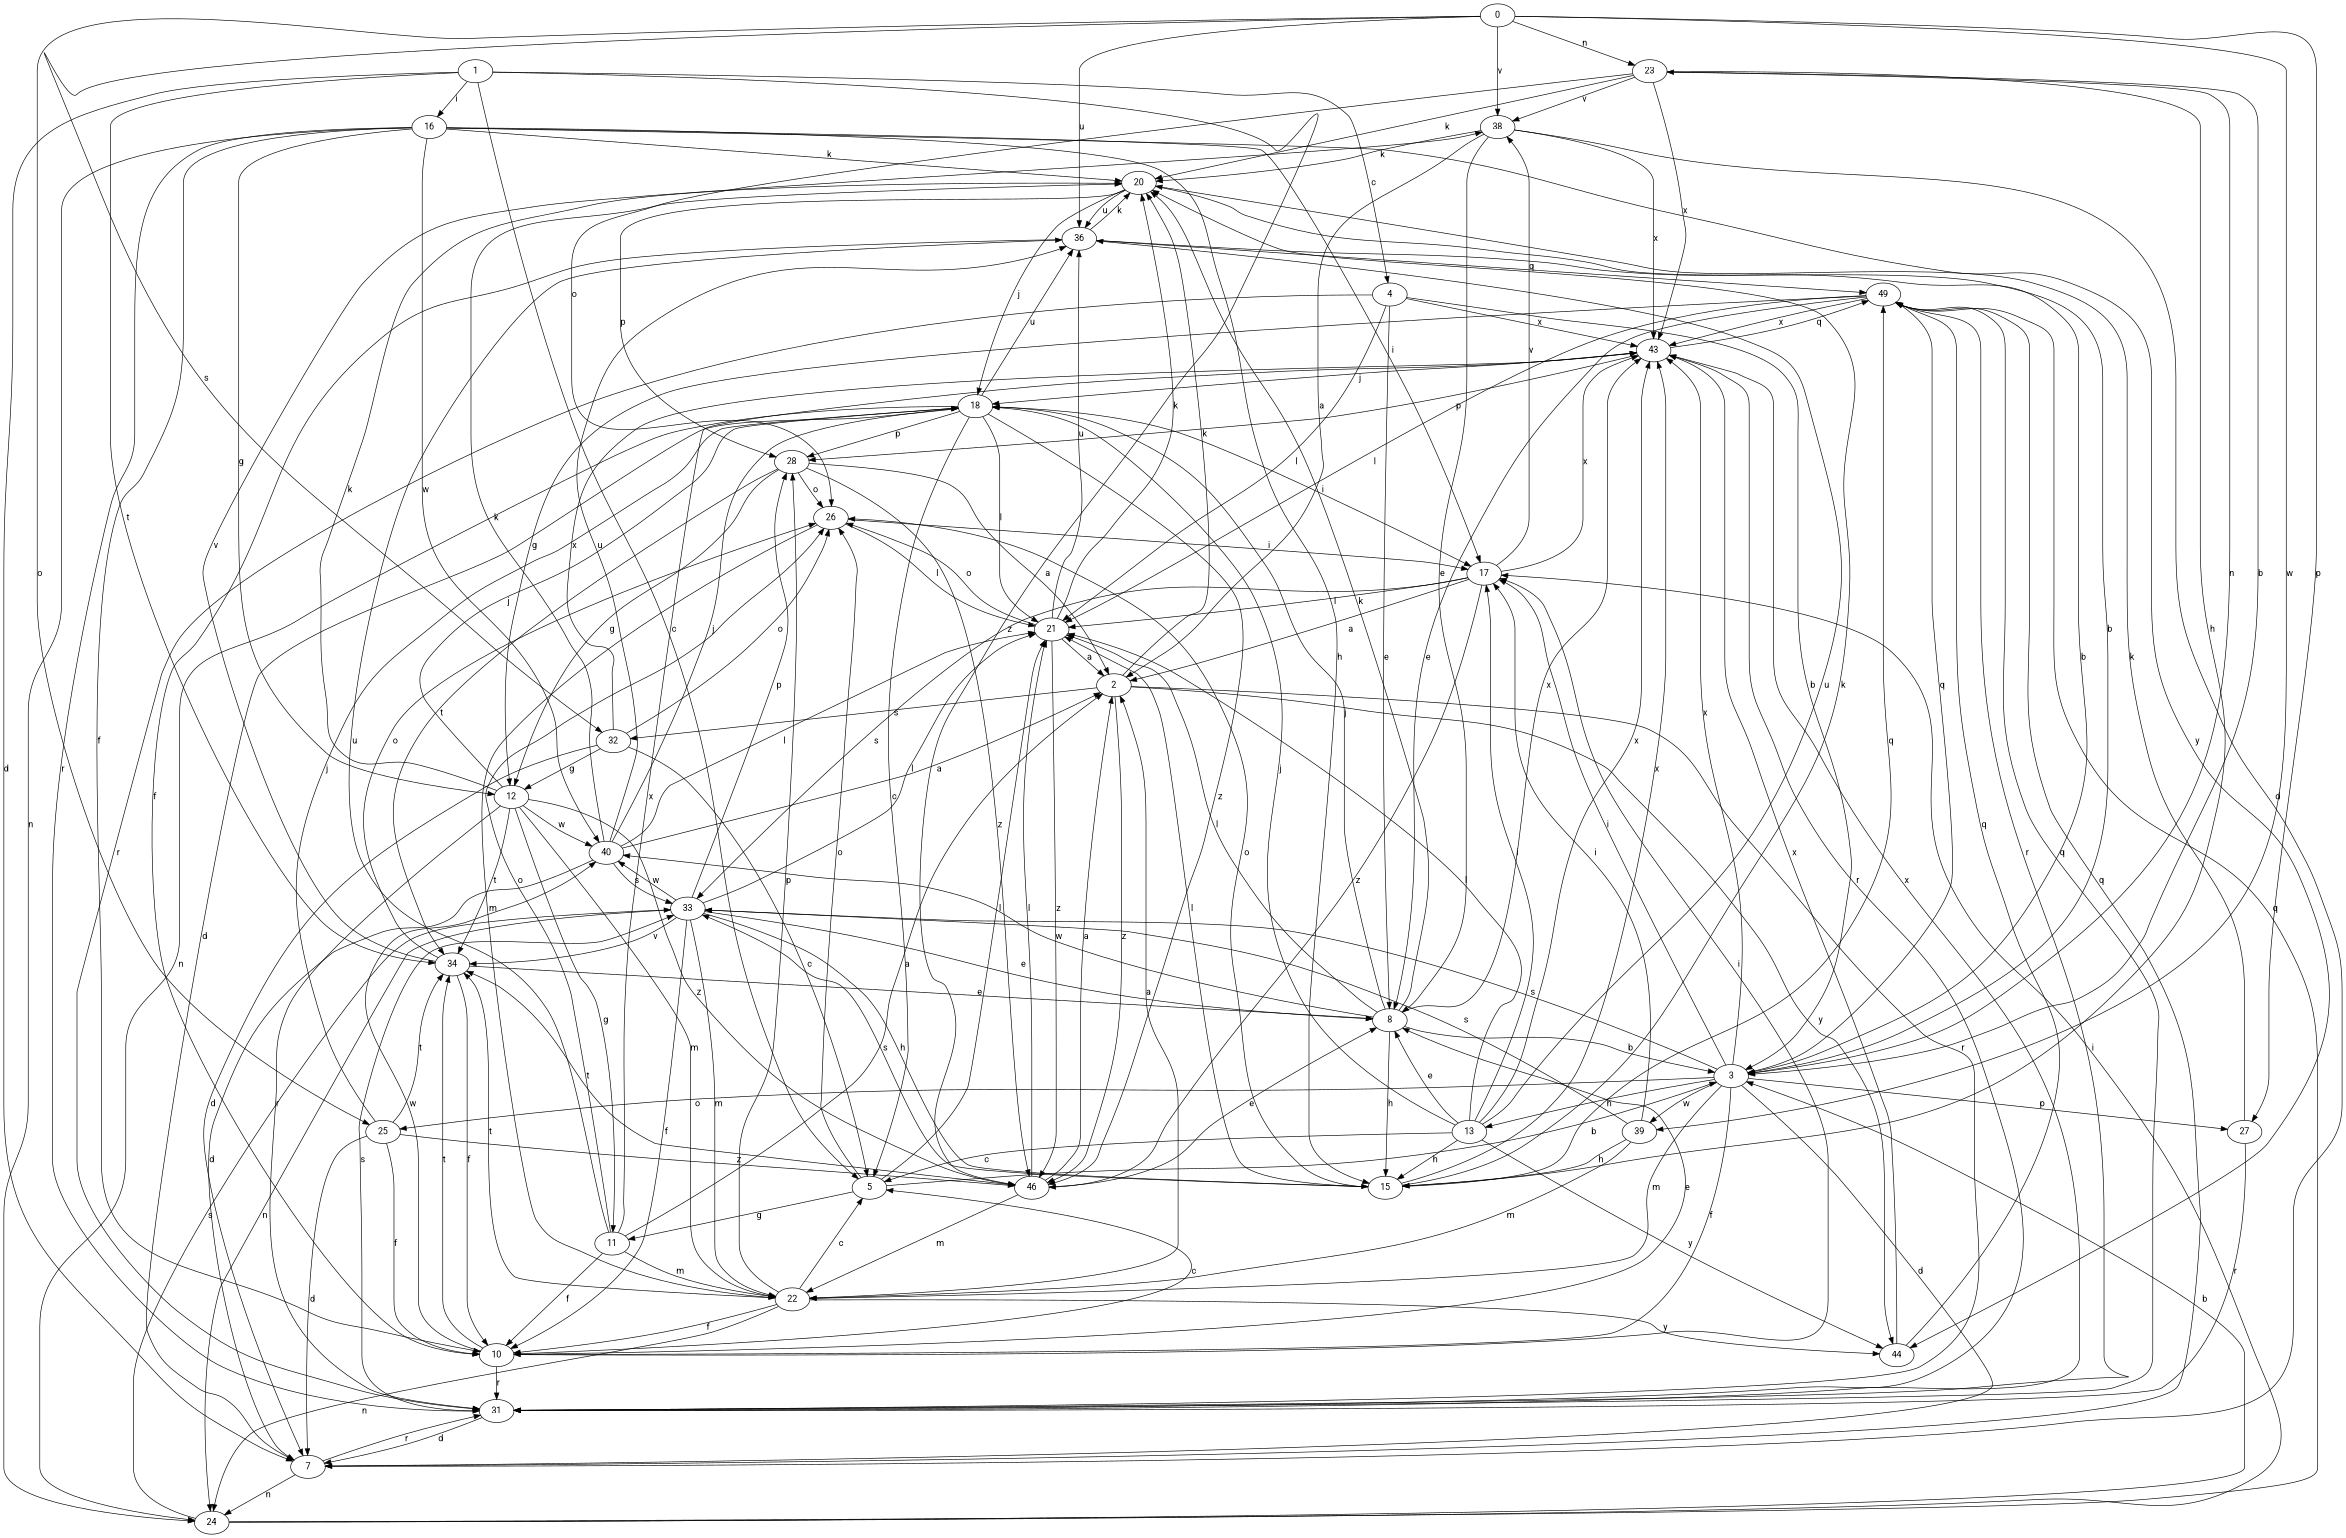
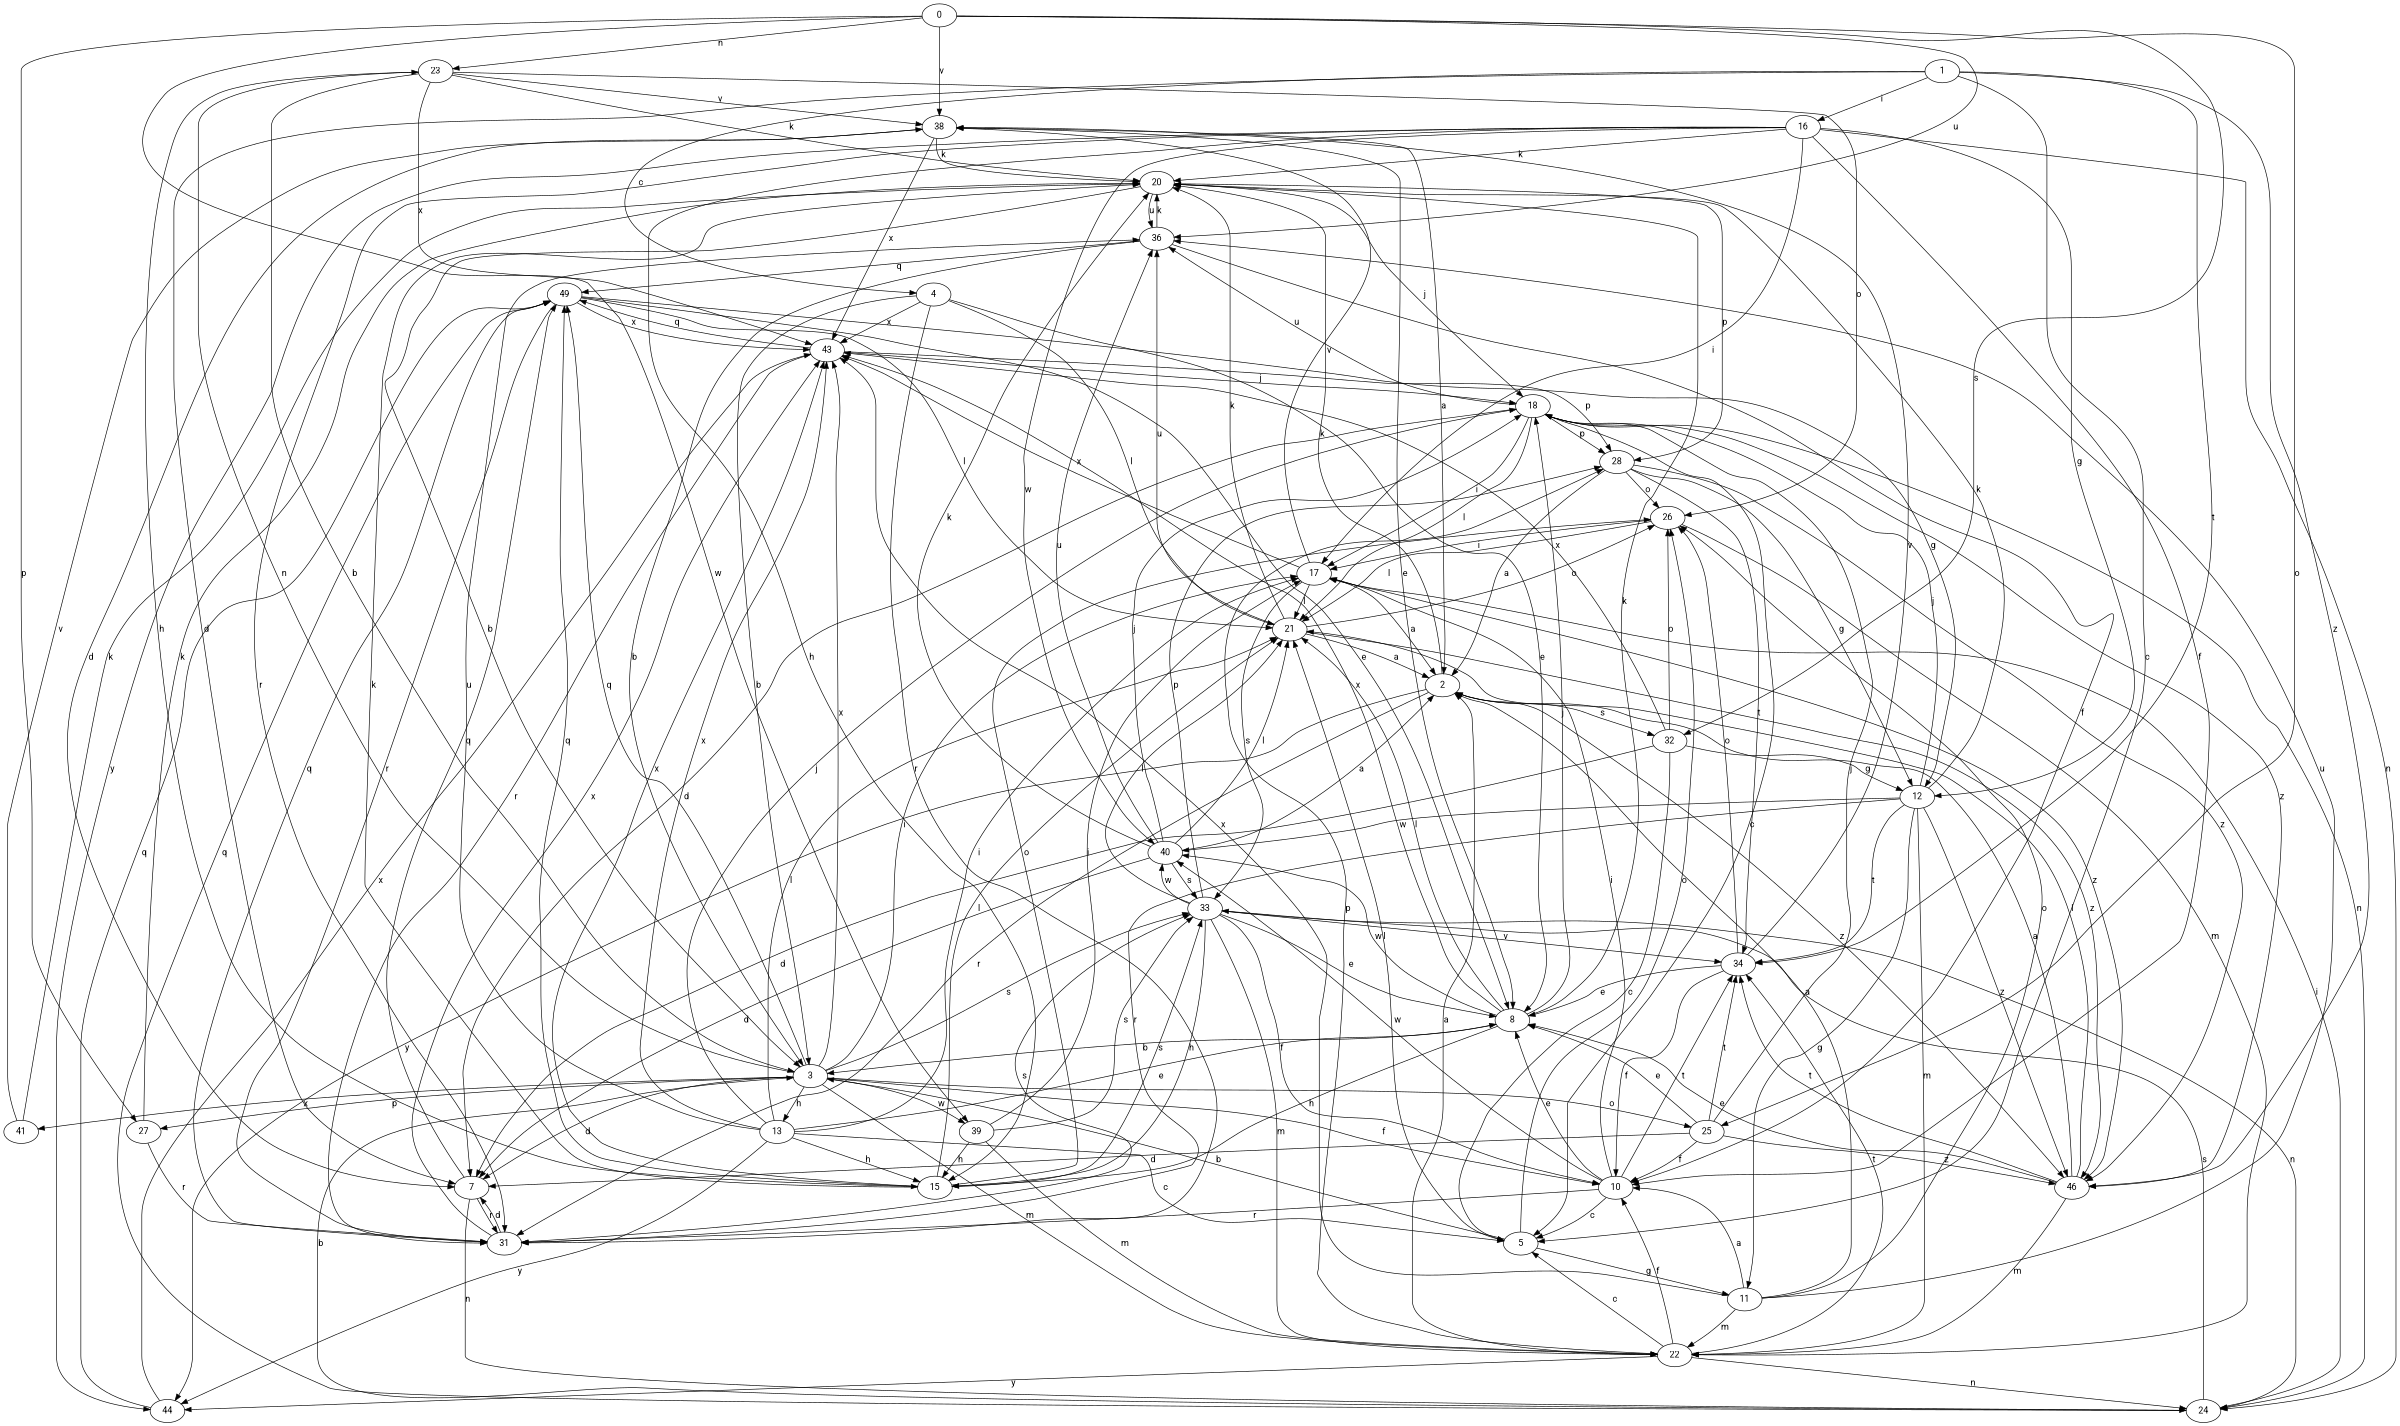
edge "25" -> "8": added, label "e"
node "41": added
edge "11" -> "10": label "f" -> "a"
